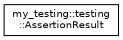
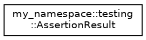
node "my_testing::testing ::AssertionResult": label "my_testing::testing ::AssertionResult" -> "my_namespace::testing ::AssertionResult"
